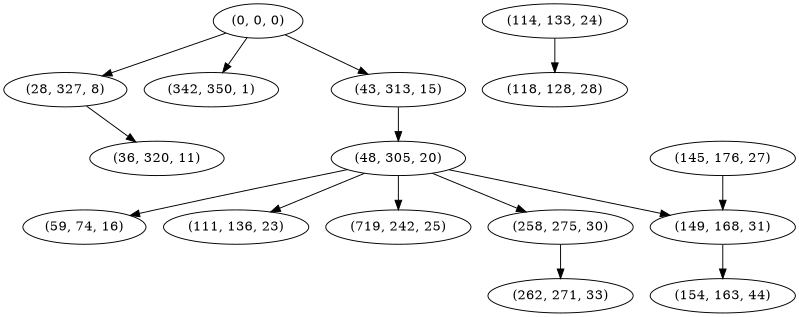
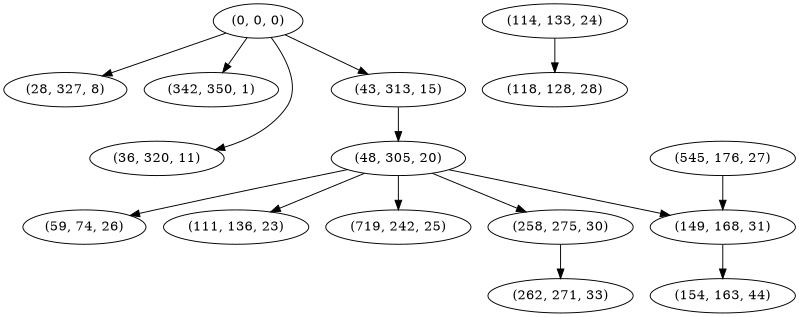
edge "(28, 327, 8)" -> "(36, 320, 11)": now "(0, 0, 0)" -> "(36, 320, 11)"
node "(145, 176, 27)": label "(145, 176, 27)" -> "(545, 176, 27)"
node "(59, 74, 16)": label "(59, 74, 16)" -> "(59, 74, 26)"
